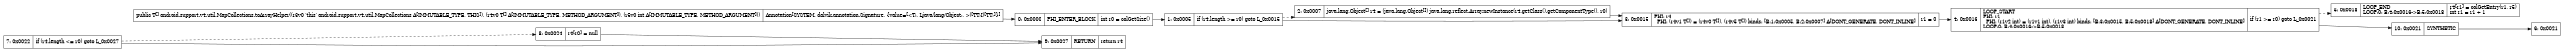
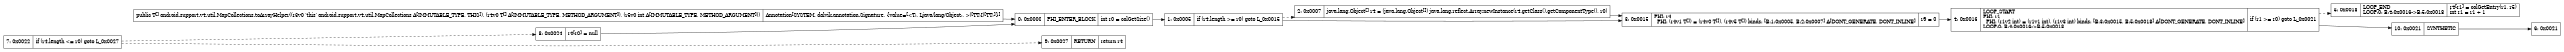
node "3: 0x0015": text "r1 = 0" -> "r9 = 0"
edge "8: 0x0024" -> "9: 0x0027": now "8: 0x0024" -> "0: 0x0000"
edge "7: 0x0022" -> "9: 0x0027": style solid -> dashed
